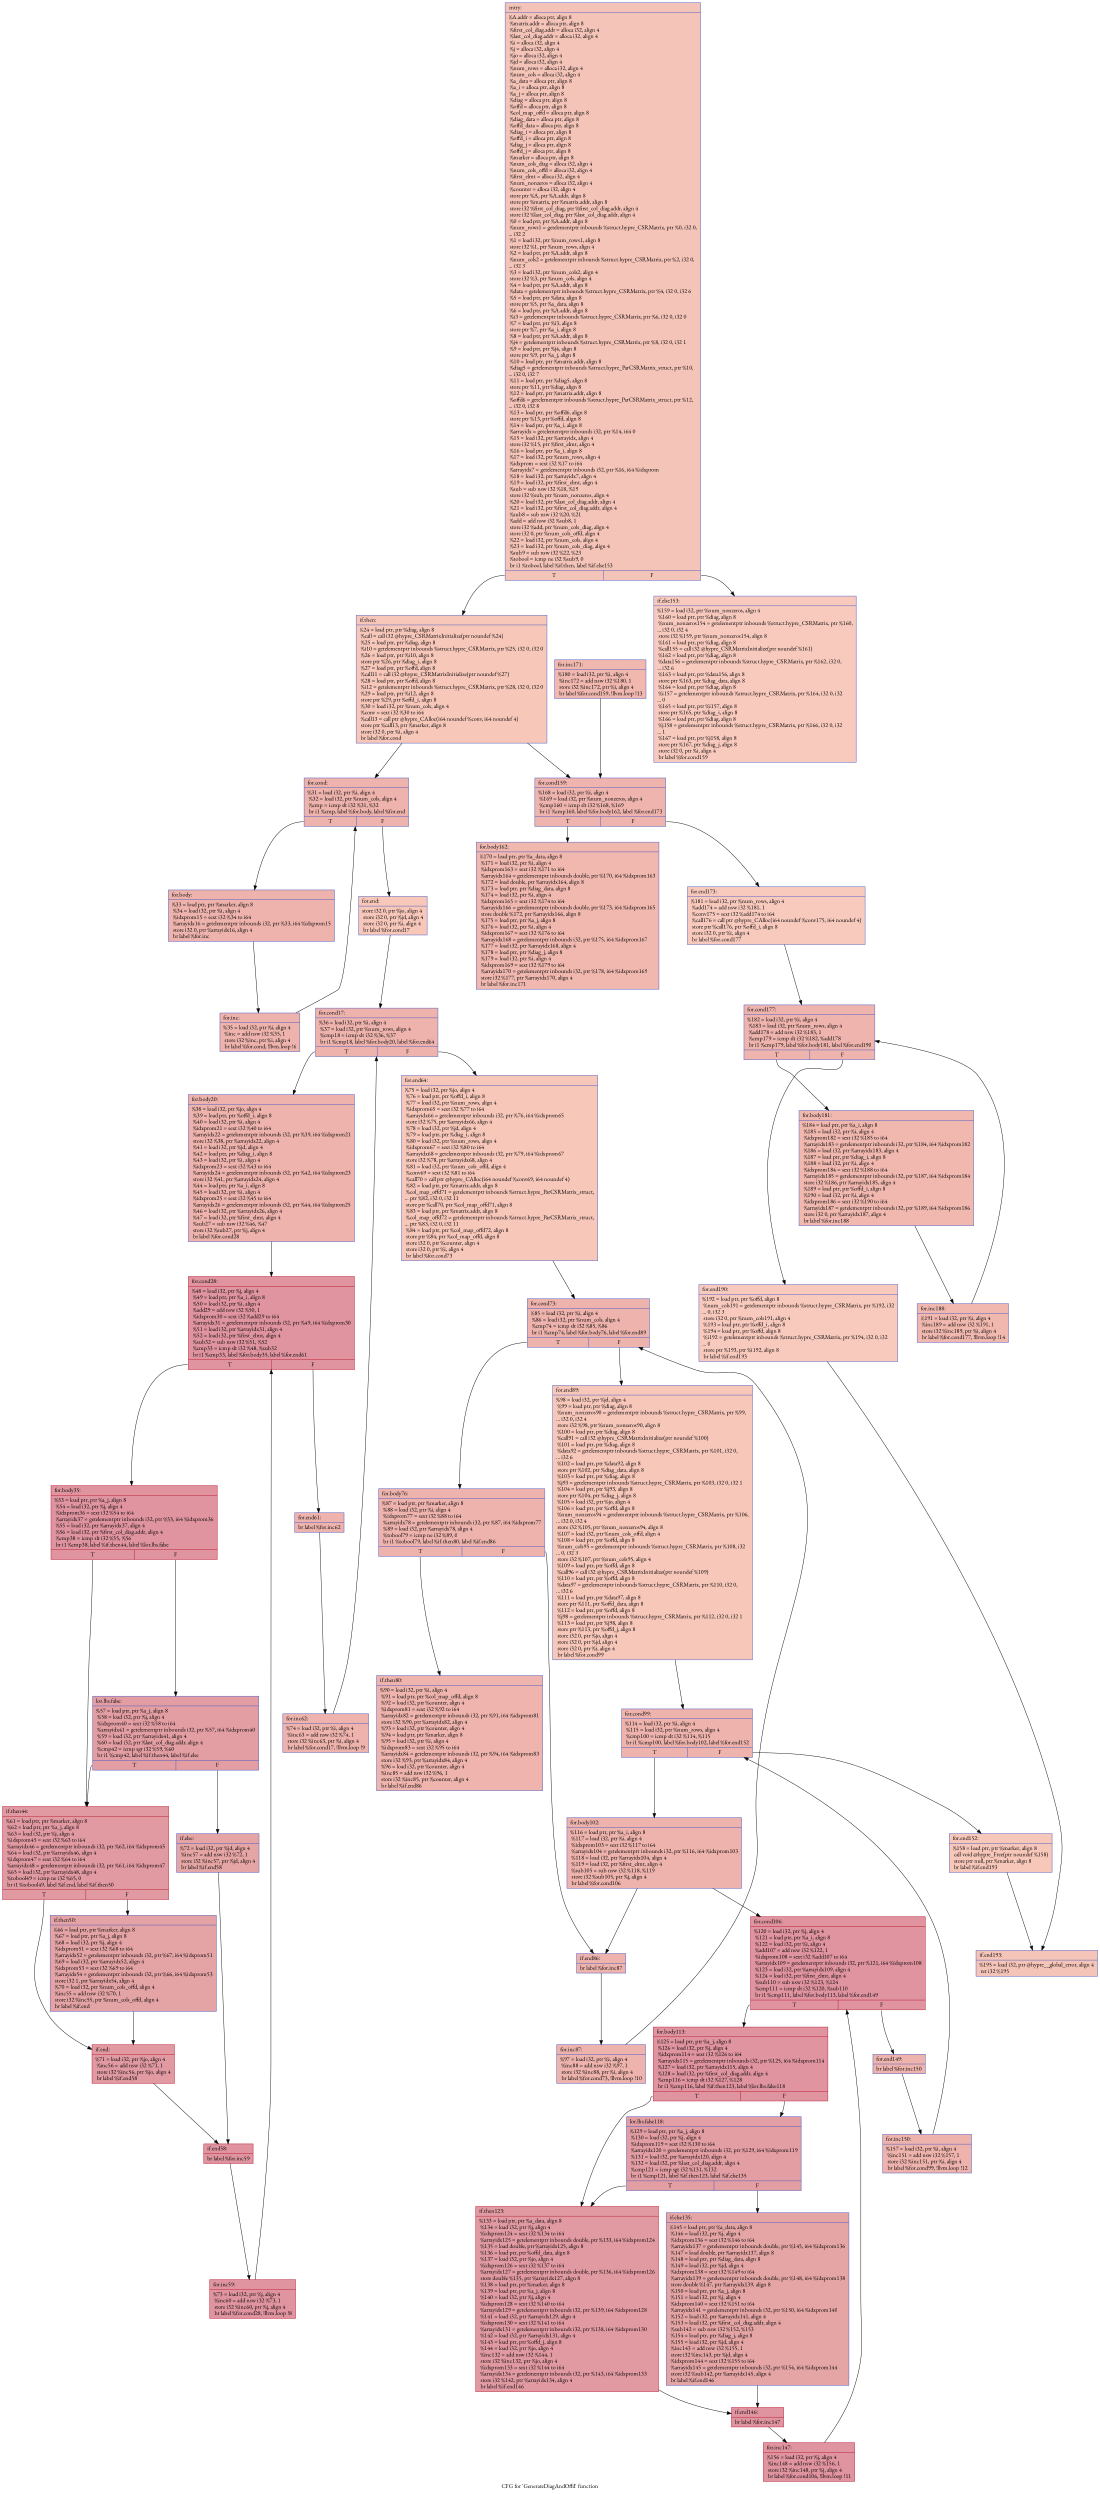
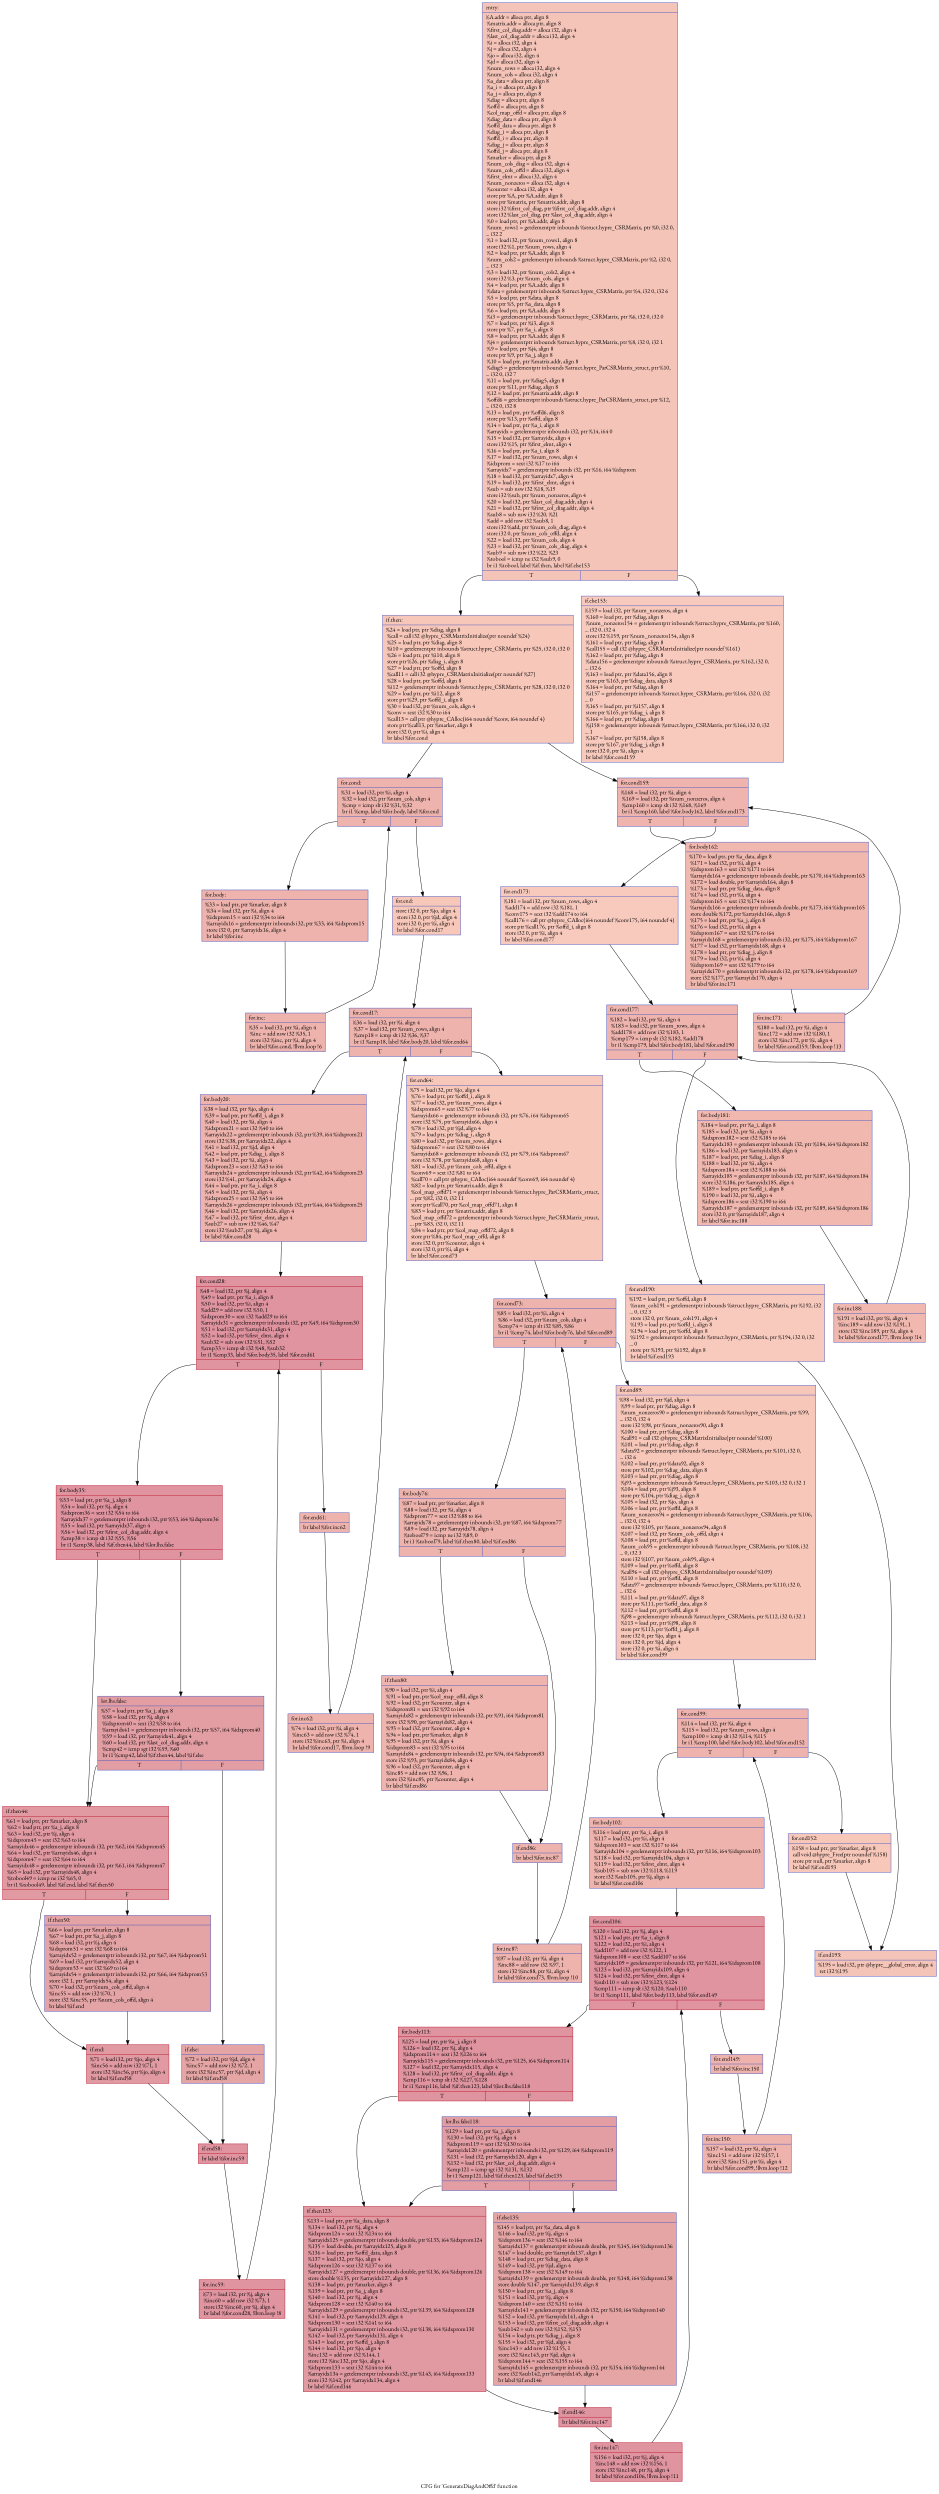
edge "for.body162:" -> "for.inc171:": added
edge "for.body102:" -> "if.end86:": now "if.then80:" -> "if.end86:"
